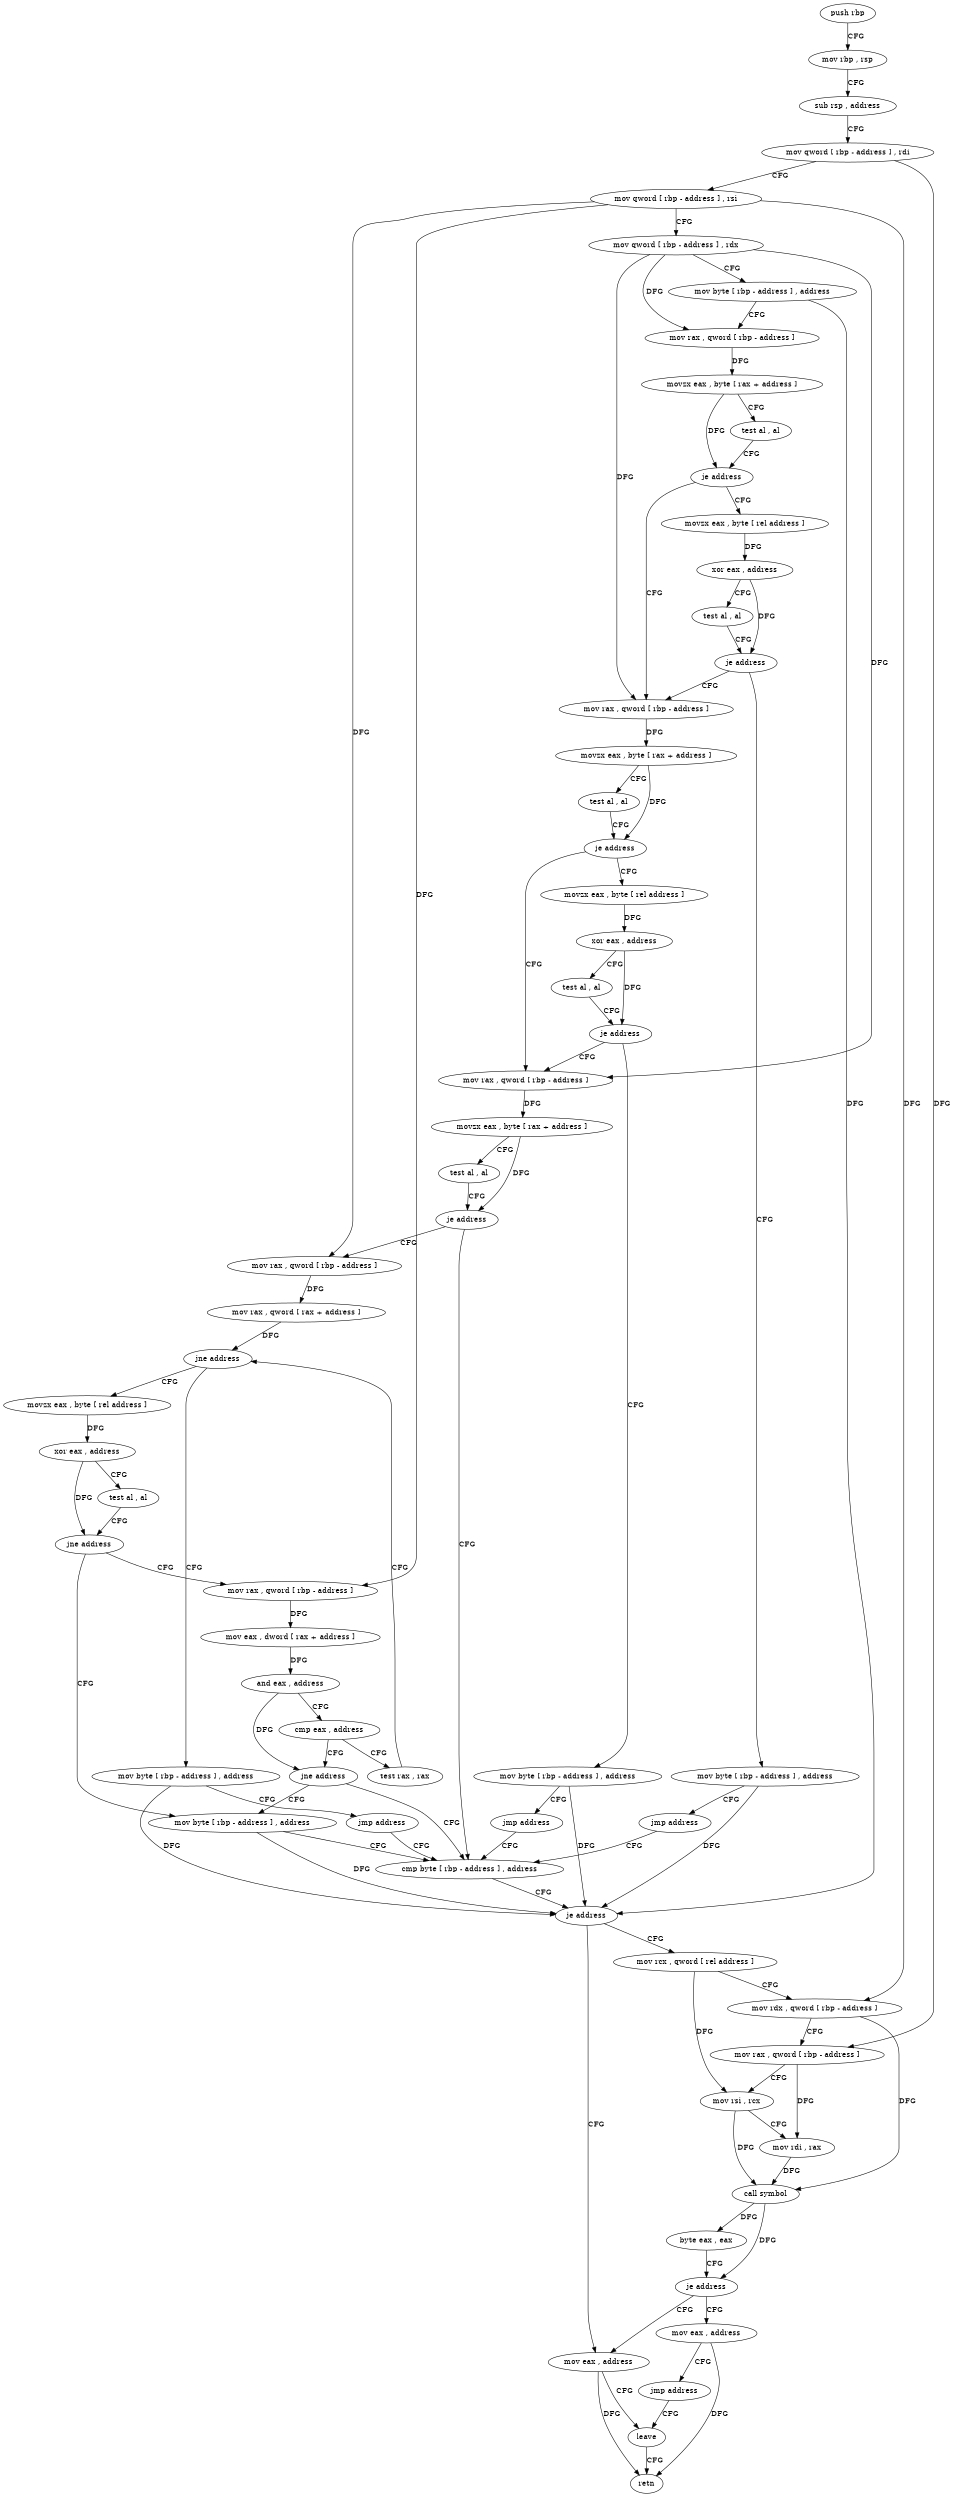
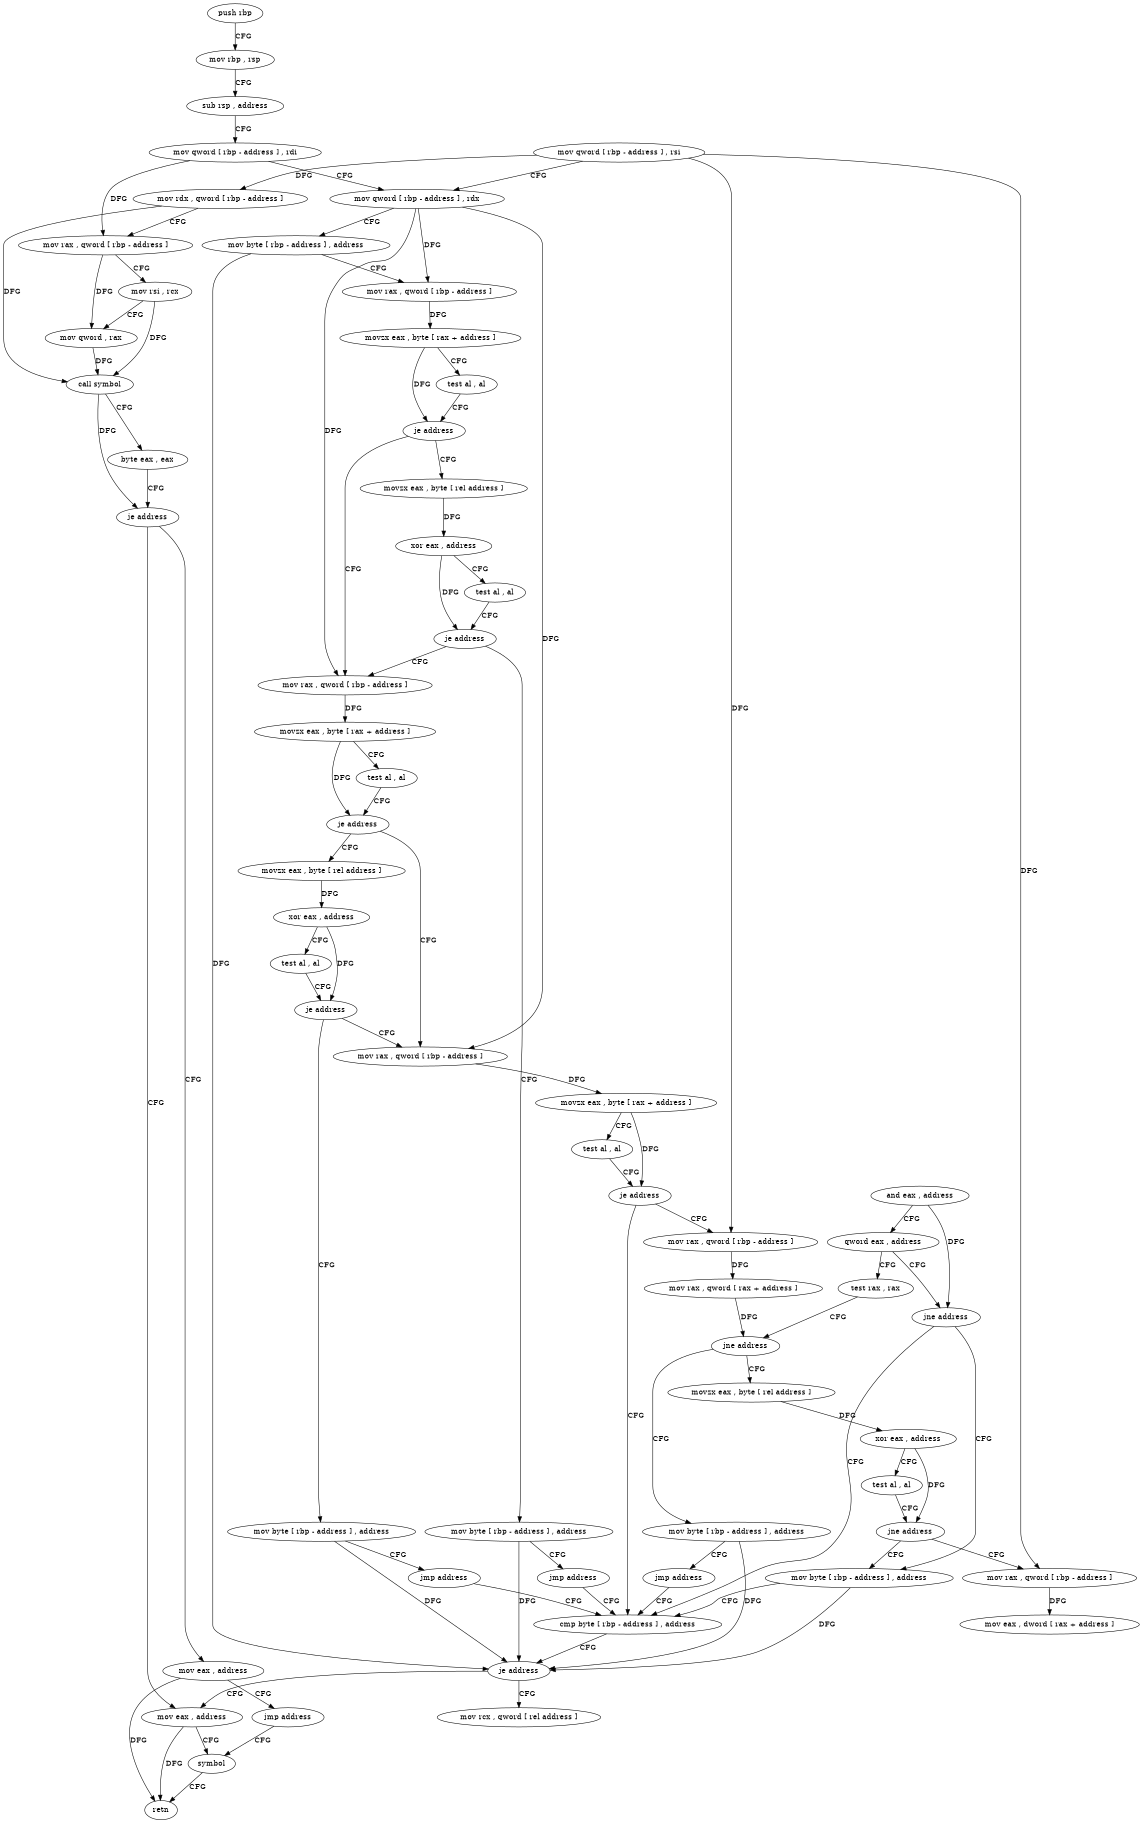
edge "mov qword [ rbp - address ] , rdi" -> "mov qword [ rbp - address ] , rsi": now "mov qword [ rbp - address ] , rdi" -> "mov qword [ rbp - address ] , rdx"
edge "mov eax , dword [ rax + address ]" -> "and eax , address": removed, label "DFG"
node "cmp eax , address": label "cmp eax , address" -> "qword eax , address"
edge "mov rcx , qword [ rel address ]" -> "mov rdx , qword [ rbp - address ]": removed, label "CFG"
edge "mov rcx , qword [ rel address ]" -> "mov rsi , rcx": removed, label "DFG"
node "mov rdi , rax": label "mov rdi , rax" -> "mov qword , rax"
edge "call symbol" -> "byte eax , eax": label "DFG" -> "CFG"
node "leave": label "leave" -> "symbol"
